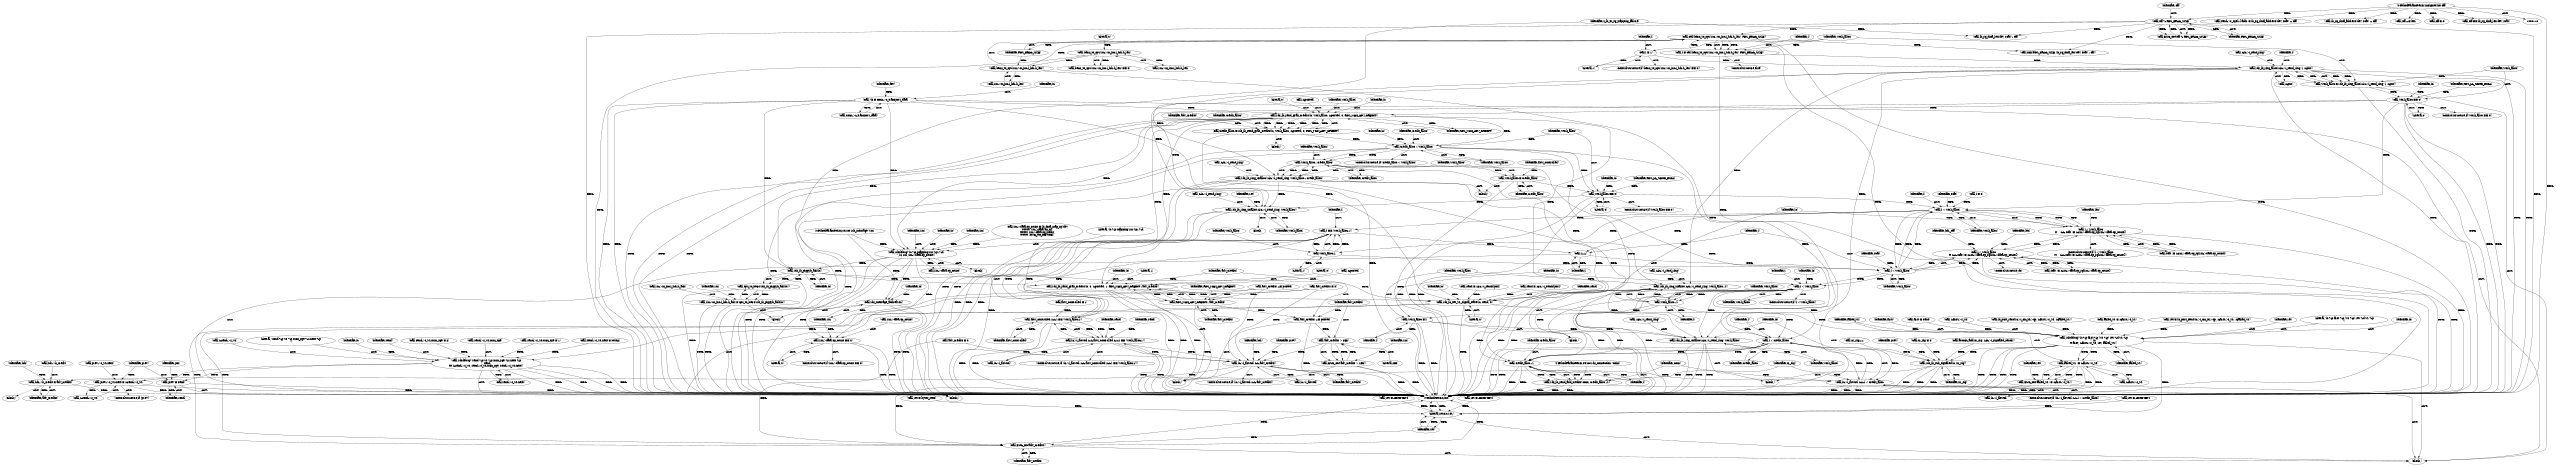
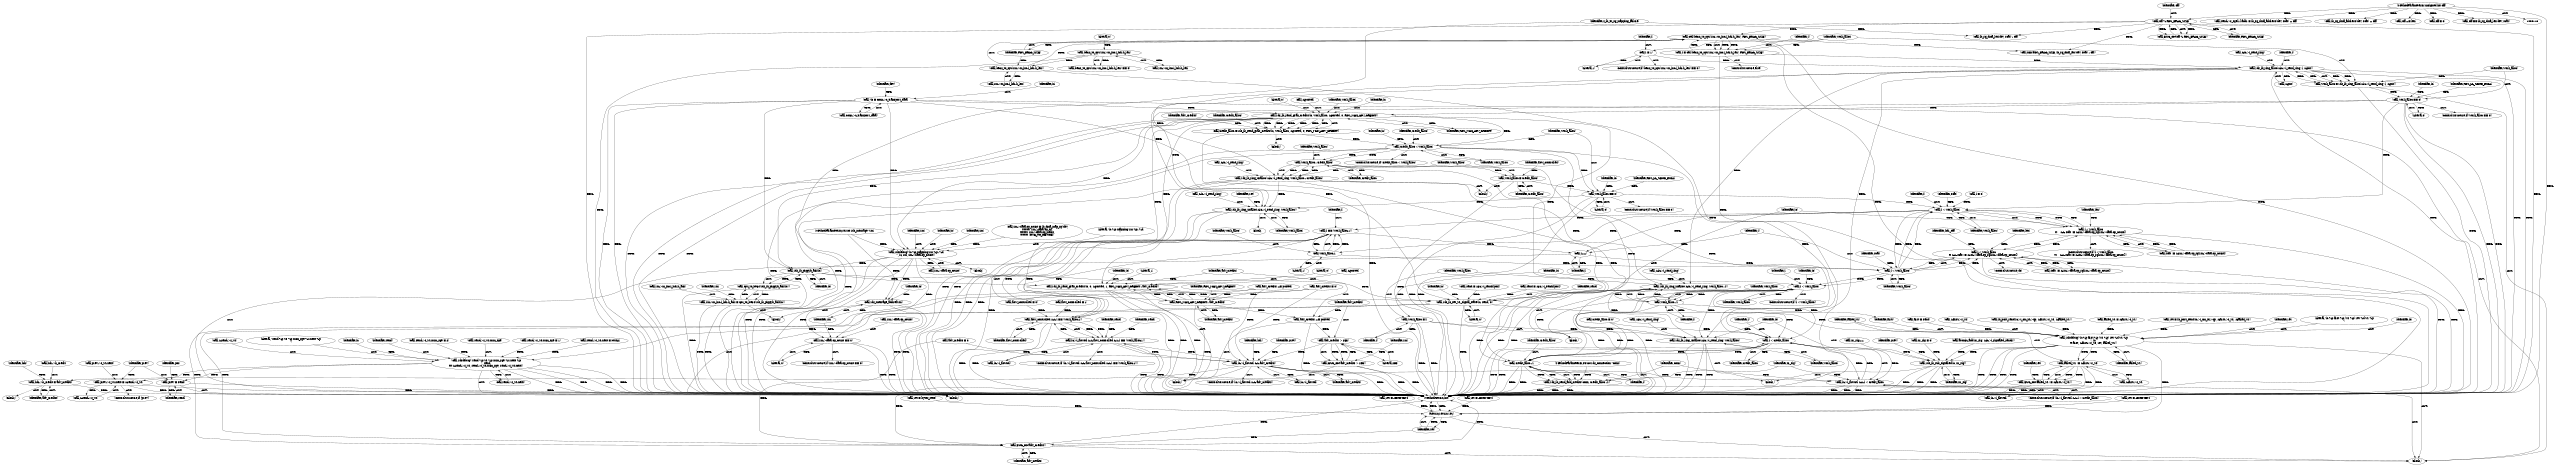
edge "(Call,rds_ib_ring_unalloc(&ic->i_send_ring, work_alloc - i))" -> "(Call,work_alloc - i)": label "CFG: " -> "DDG: "
node "(Call,flow_controlled = 0)": added
edge "(Call,work_alloc - i)" -> "(Call,work_alloc = i)": now "(Call,work_alloc - i)" -> "(Identifier,first)"
node "(Call,credit_alloc = 0)": added
edge "(Call,adv_credits > 255)" -> "(Literal,255)": added, label "CFG:"
edge "(Call,ic->i_flowctl && adv_credits)" -> "(MethodReturn,int)": added, label "DDG:"
node "(Literal,return ret;)": label "(Literal,return ret;)" -> "(Return,return ret;)"
